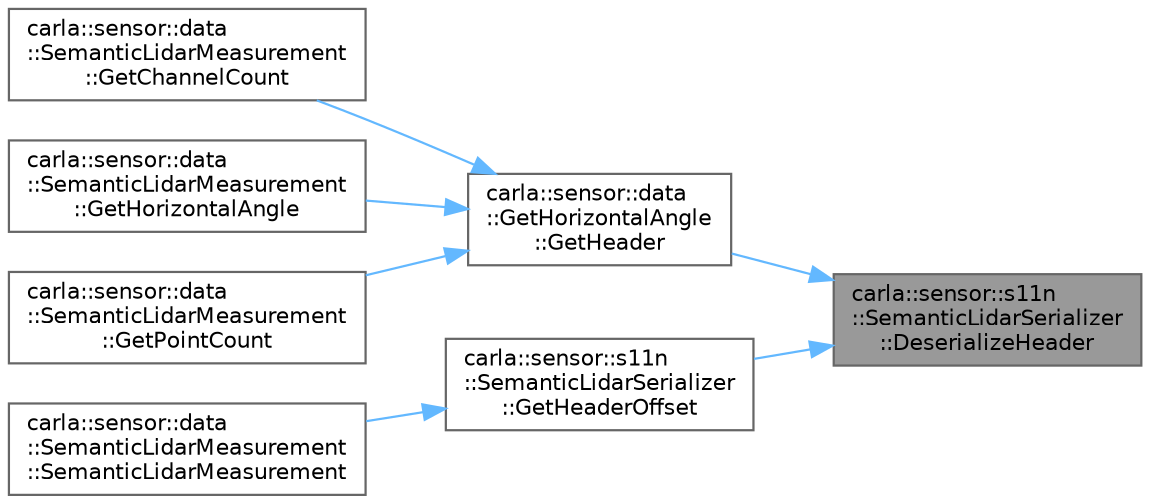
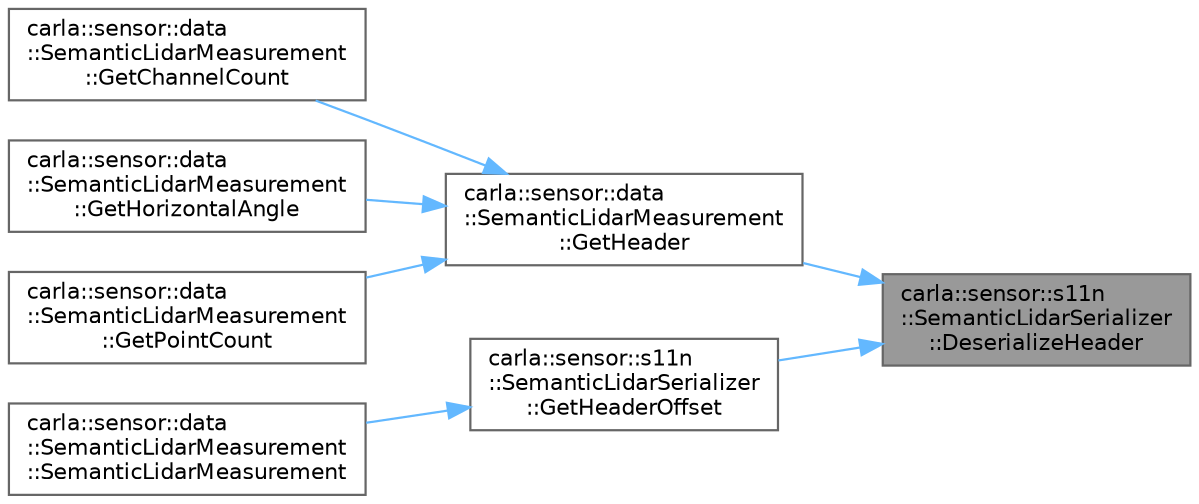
node "carla::sensor::data ::GetHorizontalAngle ::GetHeader": label "carla::sensor::data ::GetHorizontalAngle ::GetHeader" -> "carla::sensor::data ::SemanticLidarMeasurement ::GetHeader"
